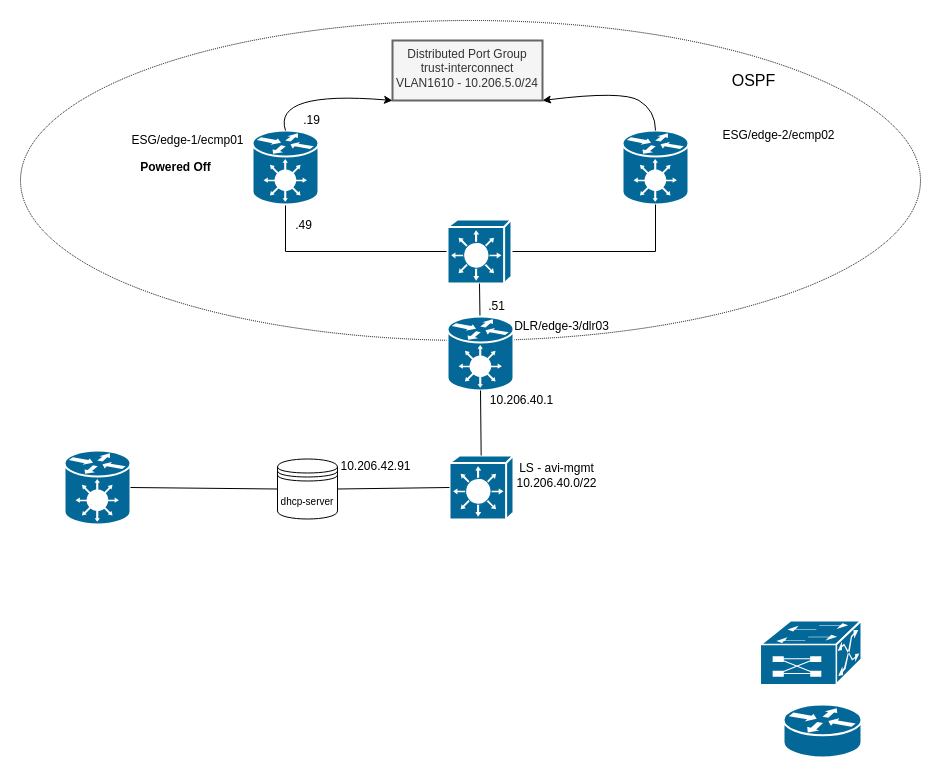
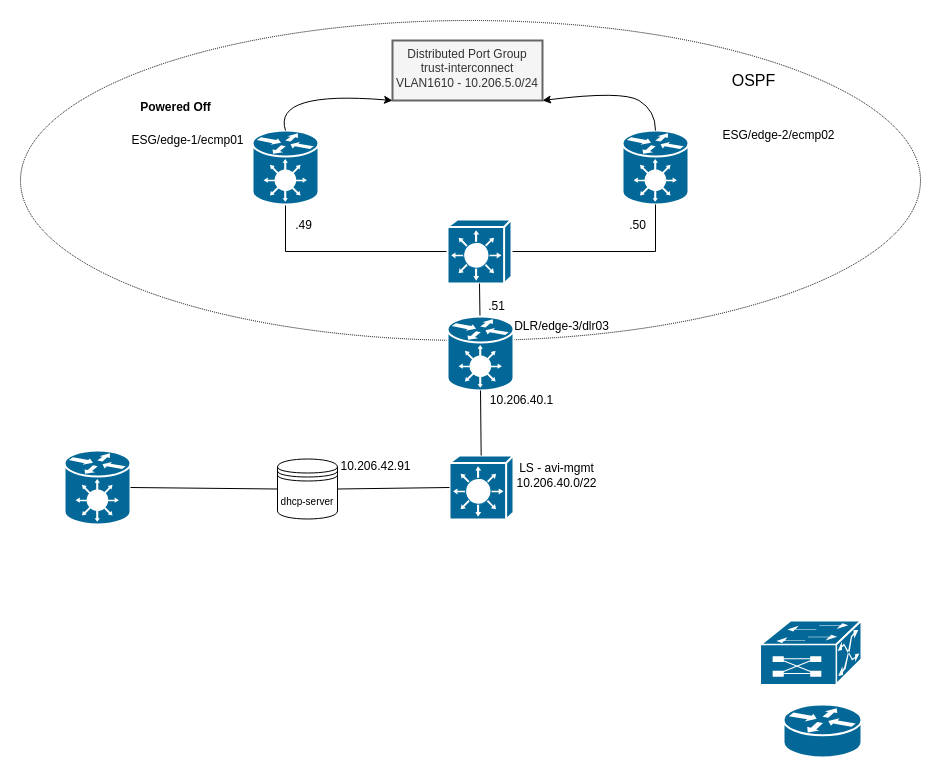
node ".19": removed
node "Powered Off": moved (176, 168) -> (176, 108)
node ".50": added
